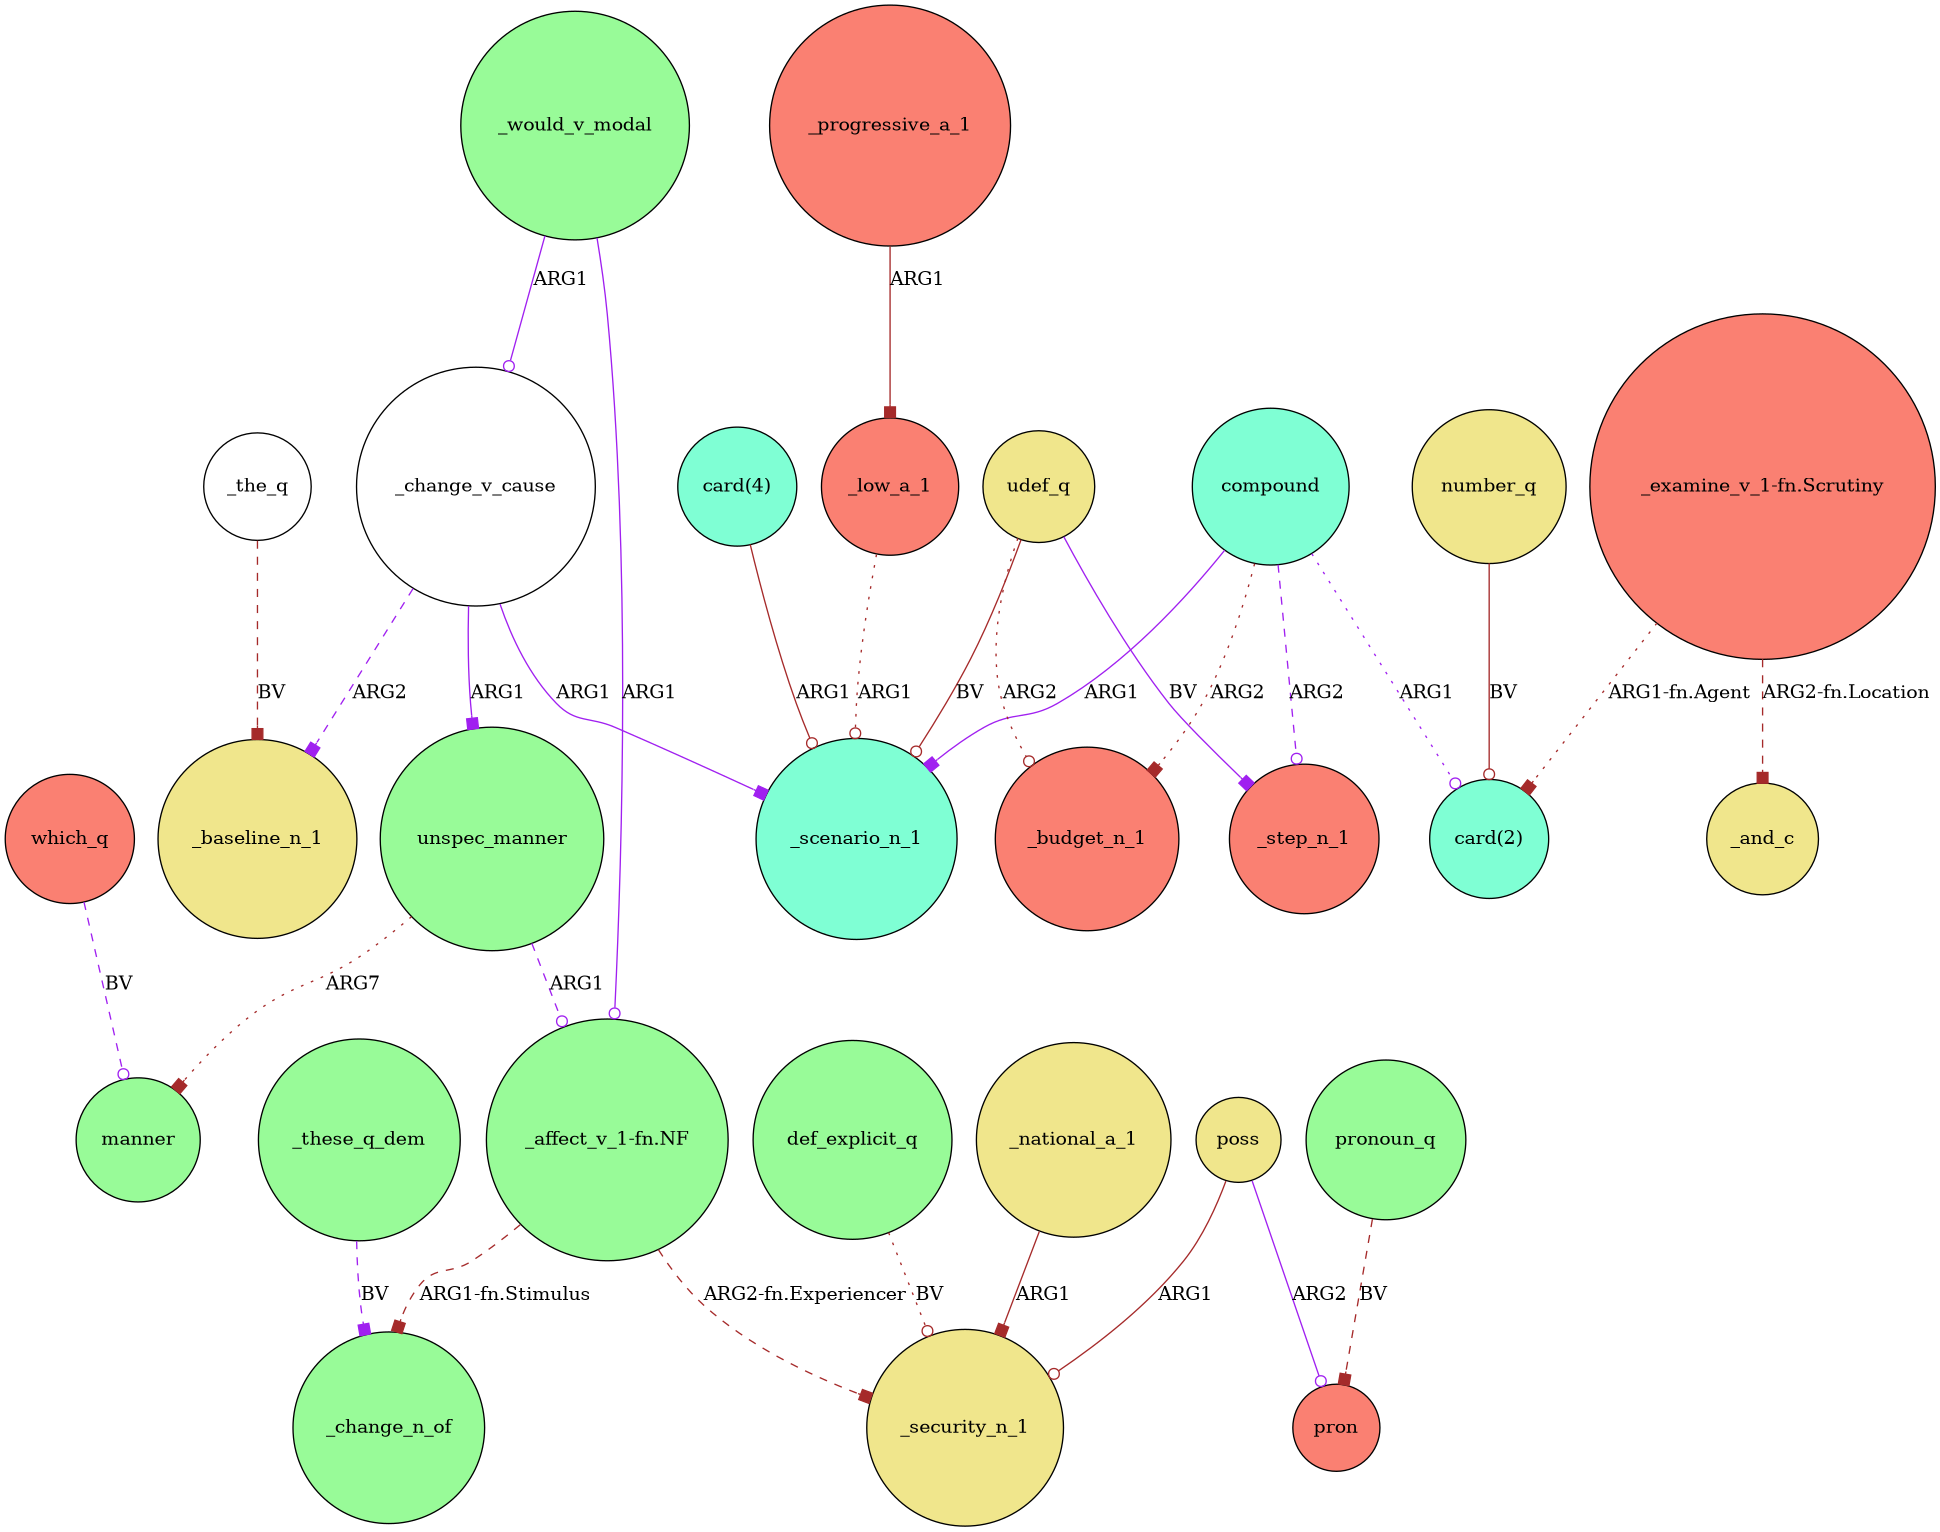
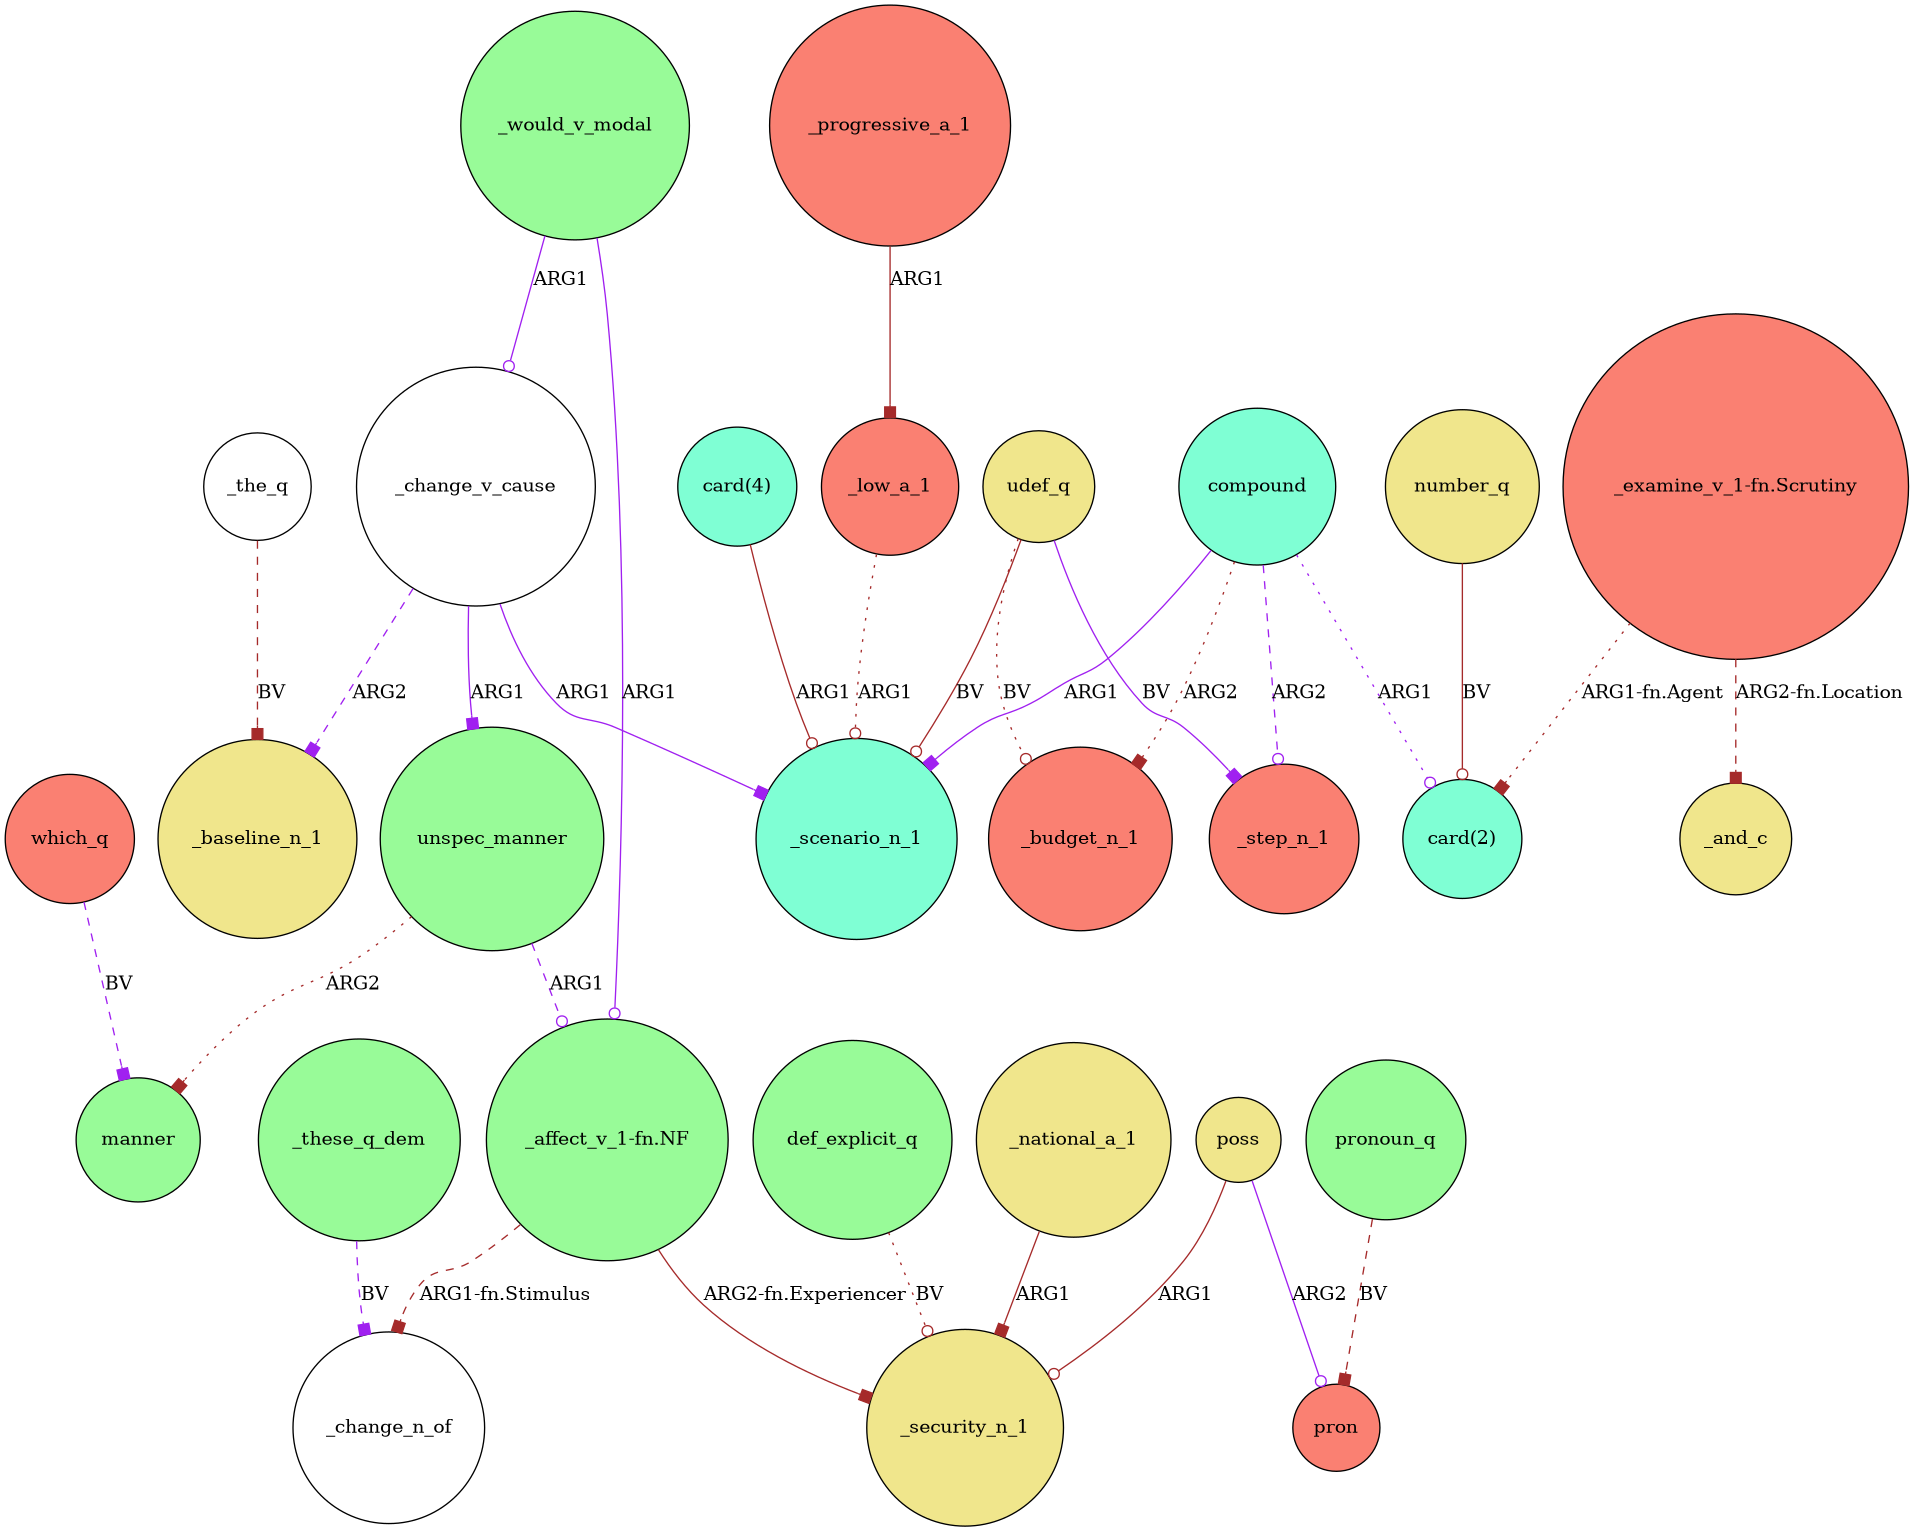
edge "udef_q" -> "_budget_n_1": label "ARG2" -> "BV"
edge "which_q" -> "manner": arrowhead odot -> box
edge "unspec_manner" -> "manner": label "ARG7" -> "ARG2"
edge "_affect_v_1-fn.NF" -> "_security_n_1": style dashed -> solid
node "_change_n_of": fillcolor palegreen -> white
